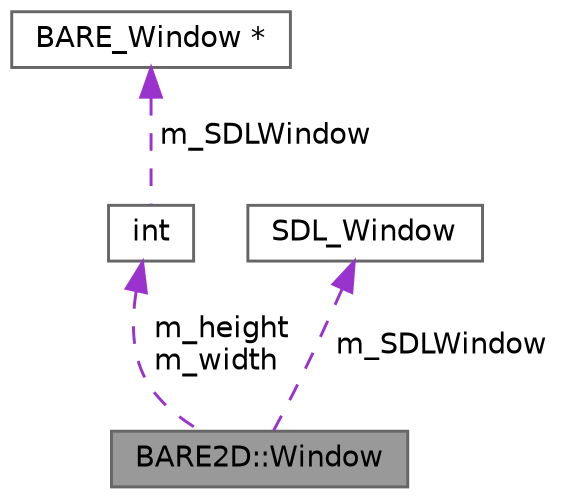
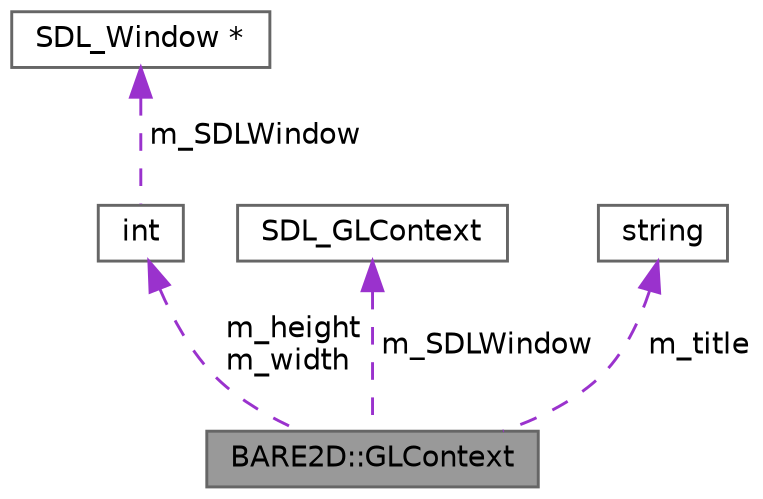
node "BARE_Window *": label "BARE_Window *" -> "SDL_Window *"
node "SDL_Window": label "SDL_Window" -> "SDL_GLContext"
node "string": added
node "BARE2D::Window": label "BARE2D::Window" -> "BARE2D::GLContext"
